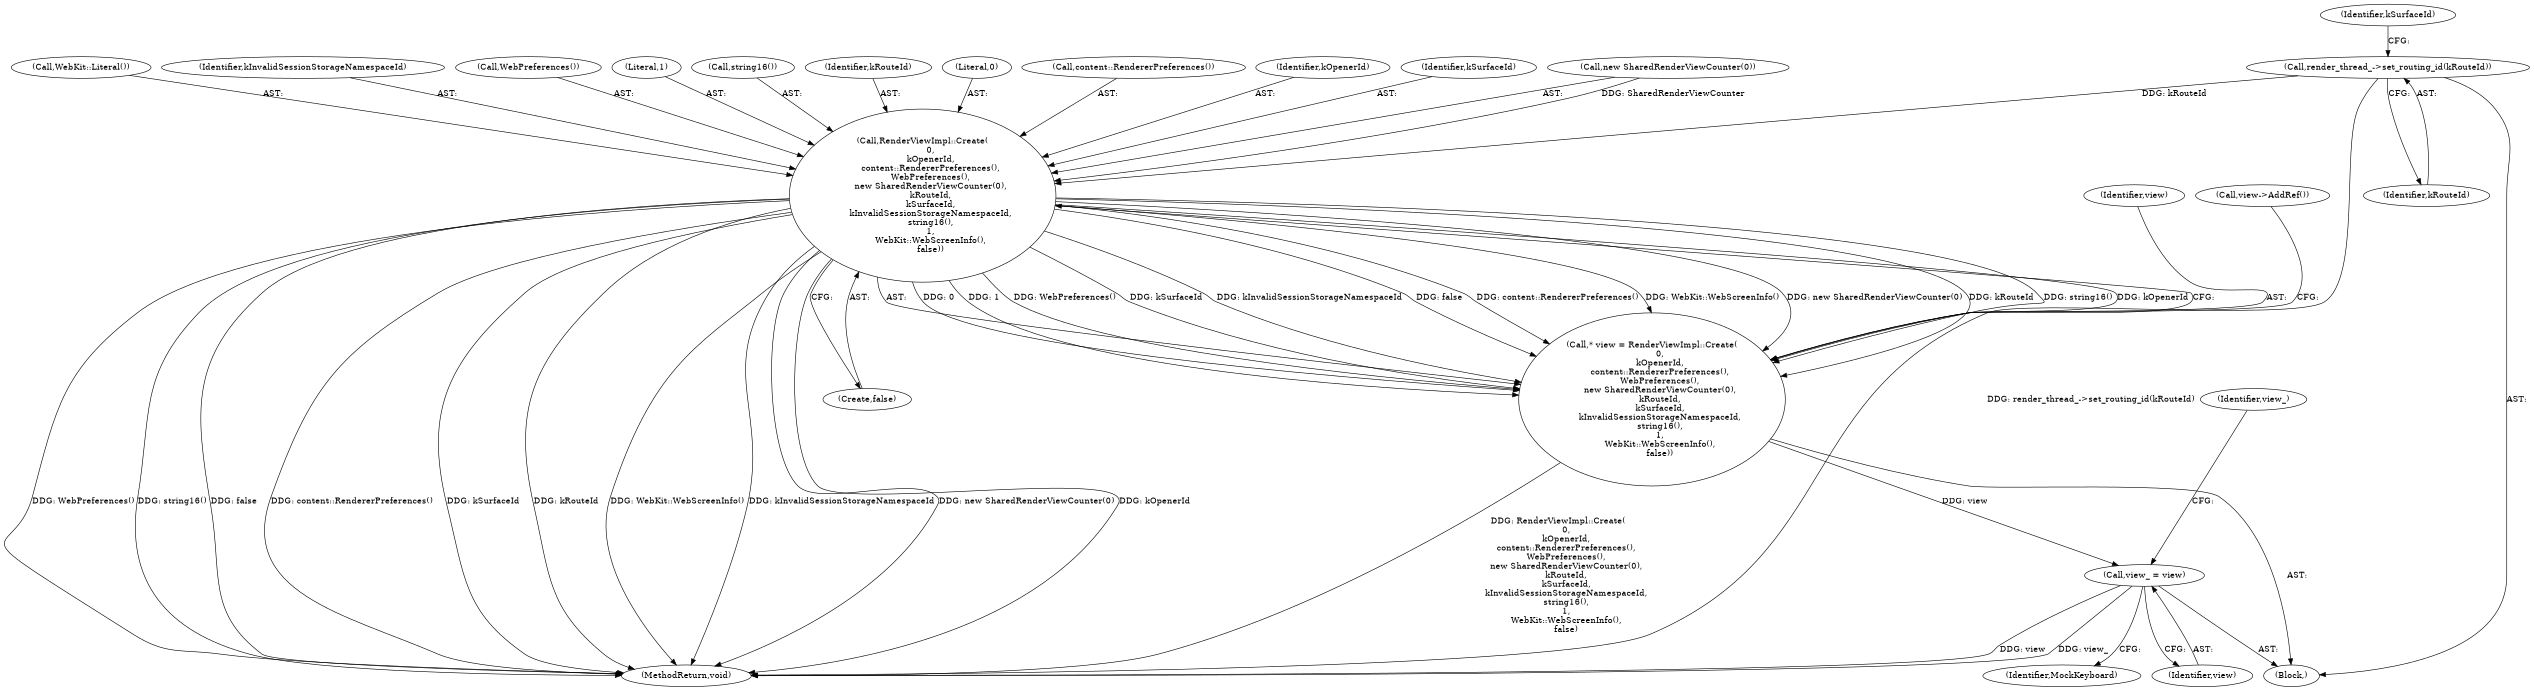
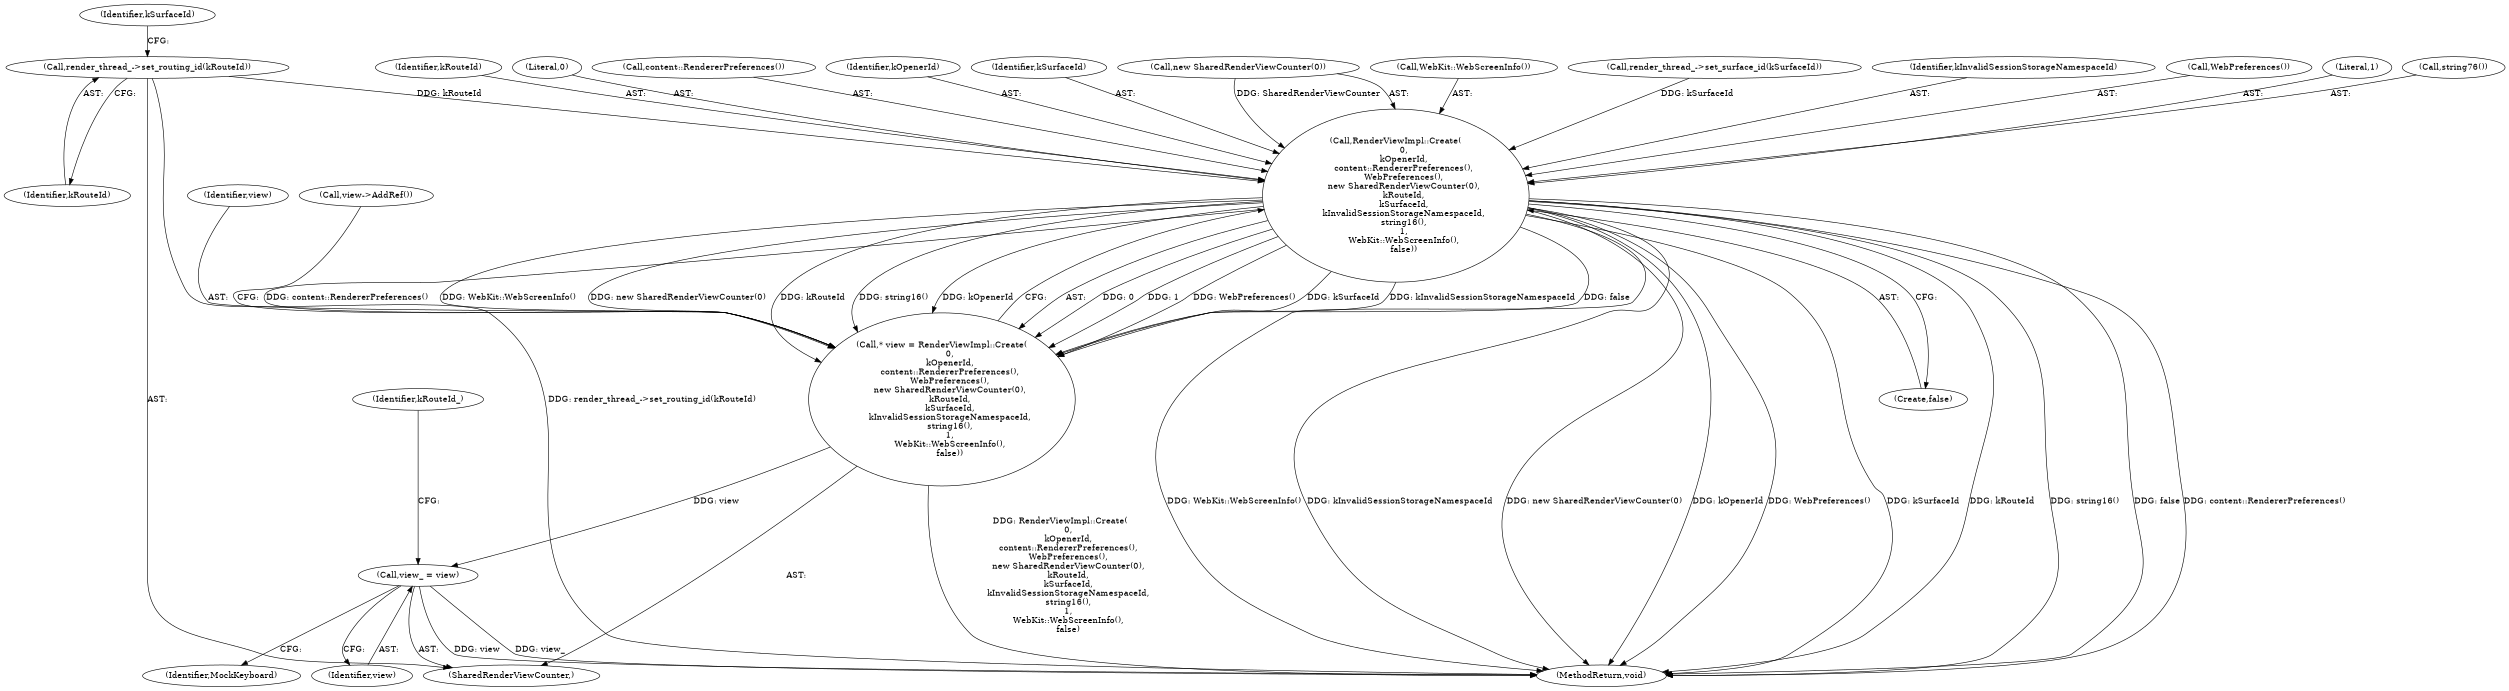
node "(Call,WebKit::Literal())": label "(Call,WebKit::Literal())" -> "(Call,WebKit::WebScreenInfo())"
node "(Call,string16())": label "(Call,string16())" -> "(Call,string76())"
node "(Call,render_thread_->set_surface_id(kSurfaceId))": added
node "(Identifier,view_)": label "(Identifier,view_)" -> "(Identifier,kRouteId_)"
node "(Block,)": label "(Block,)" -> "(SharedRenderViewCounter,)"
